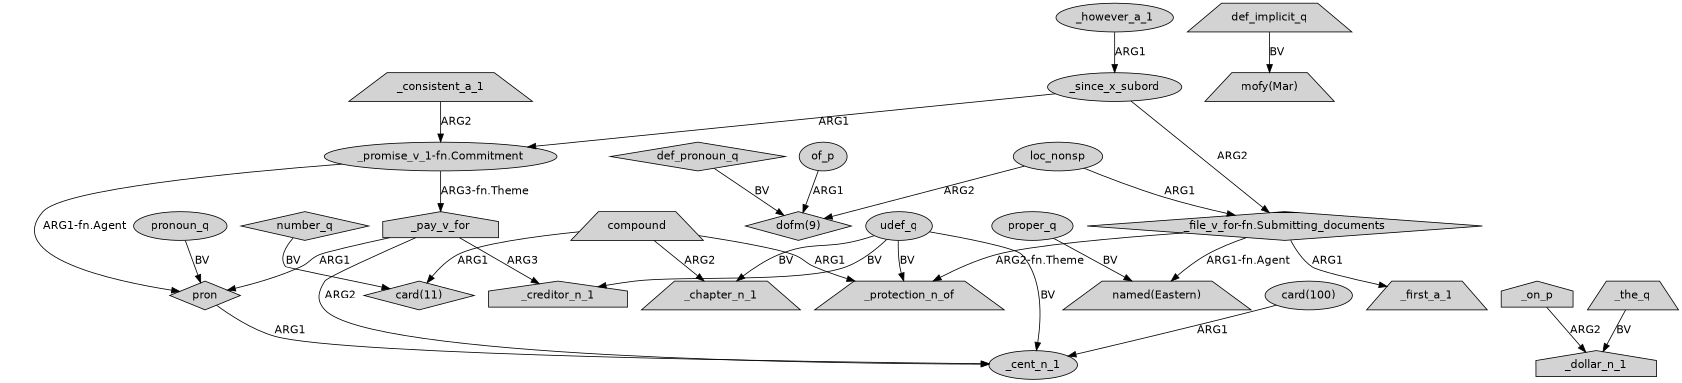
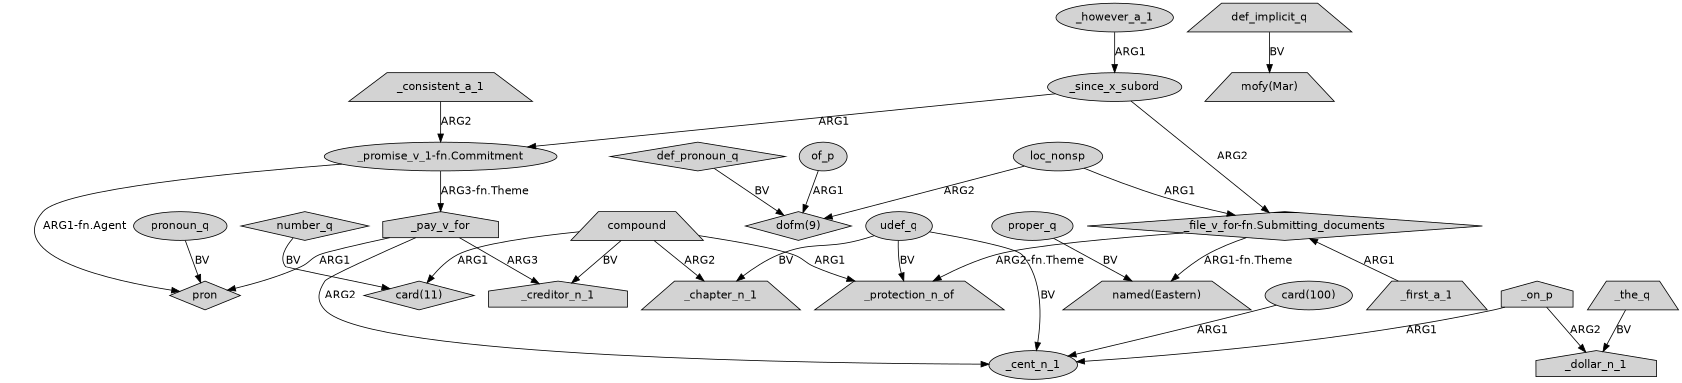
edge "_file_v_for-fn.Submitting_documents" -> "named(Eastern)": label "ARG1-fn.Agent" -> "ARG1-fn.Theme"
edge "_file_v_for-fn.Submitting_documents" -> "_first_a_1": reversed
edge "udef_q" -> "_creditor_n_1": now "compound" -> "_creditor_n_1"
edge "pron" -> "_cent_n_1": now "_on_p" -> "_cent_n_1"
